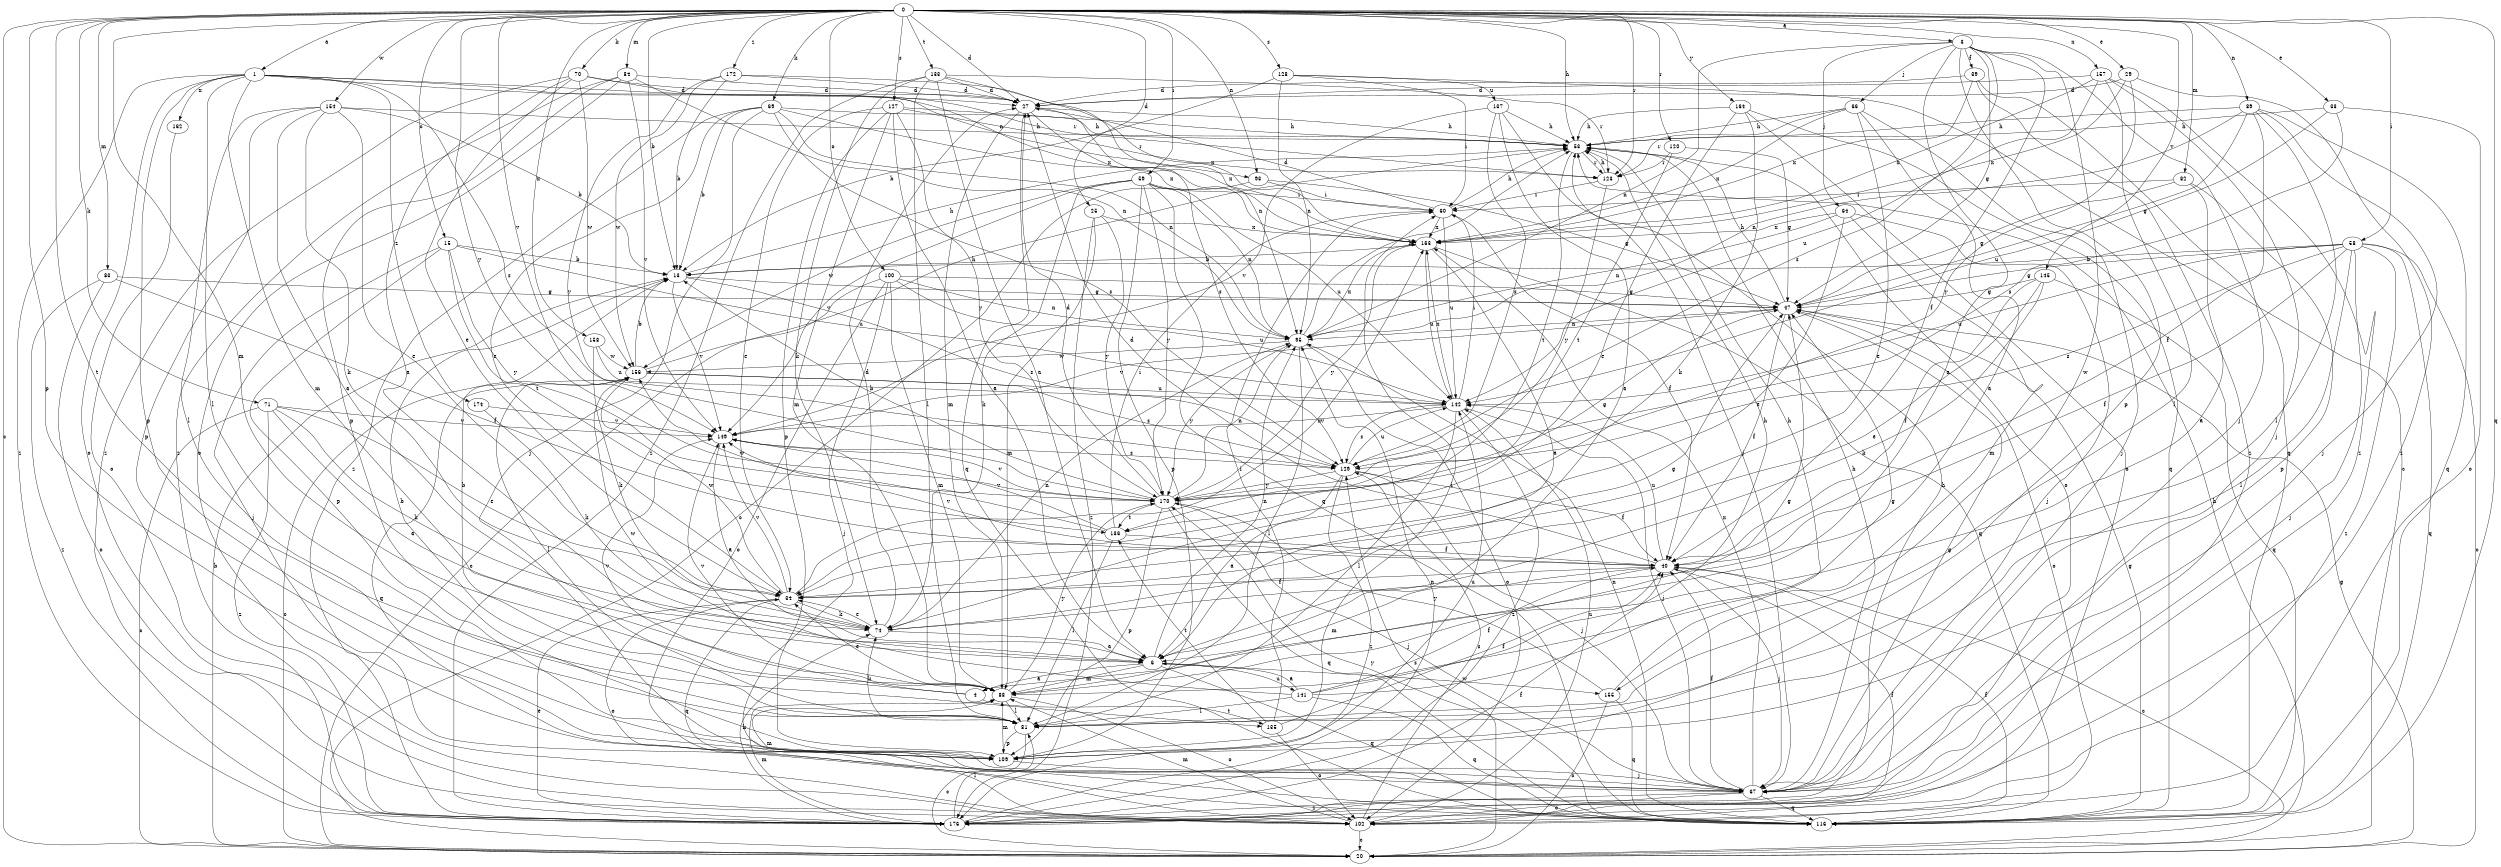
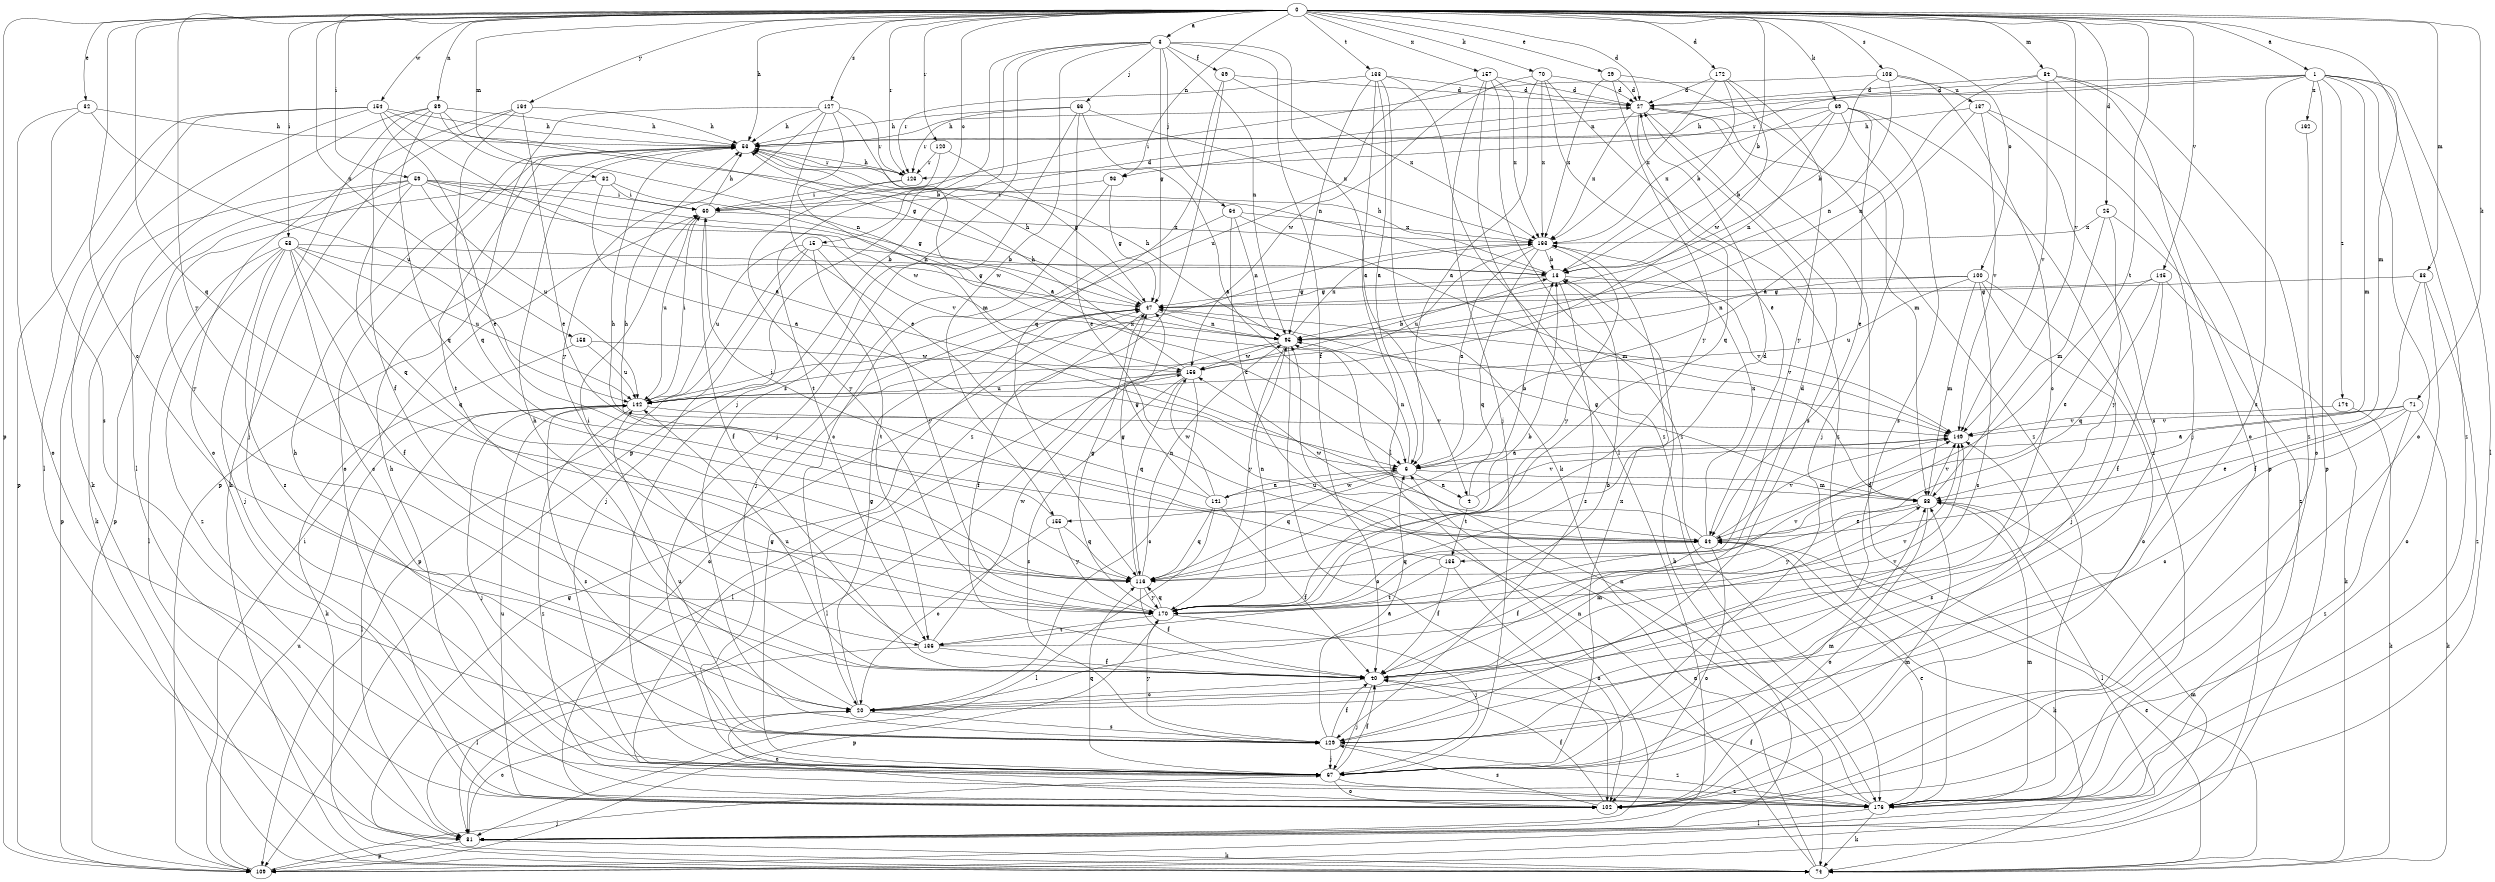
edge "0" -> "172": label "z" -> "d"
node "128": label "128" -> "108"
node "33": label "33" -> "32"
edge "149" -> "129": reversed
edge "40" -> "34": reversed
